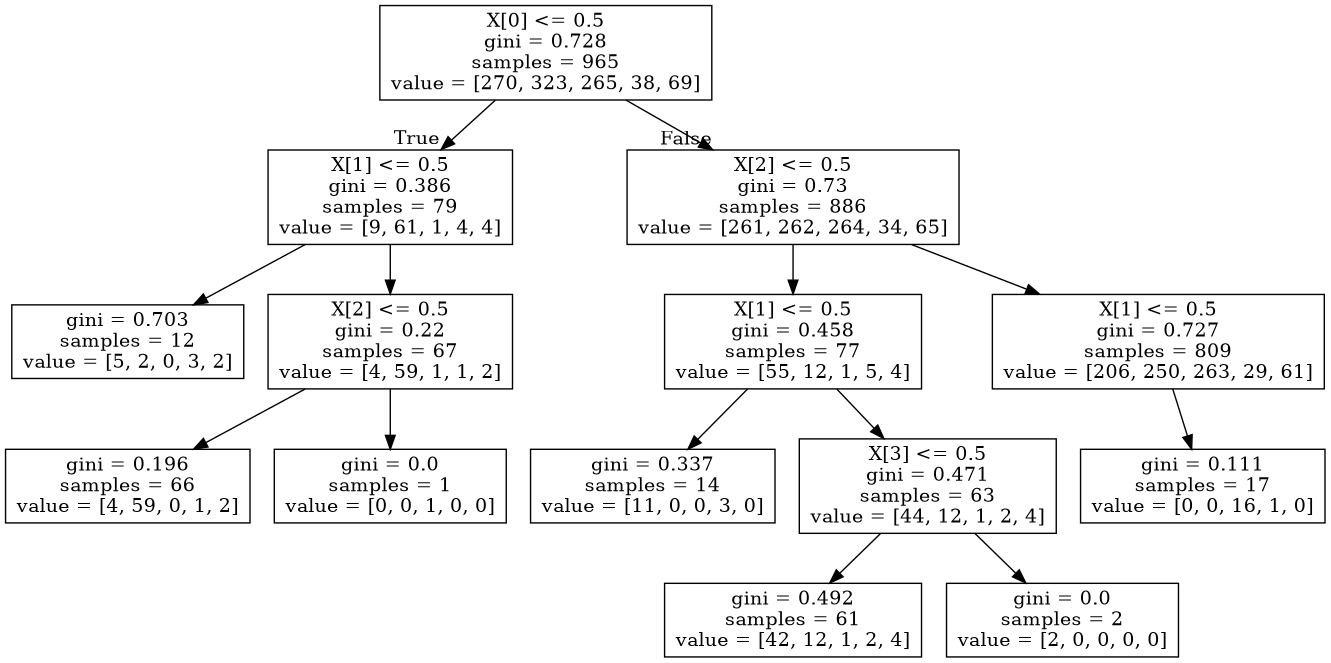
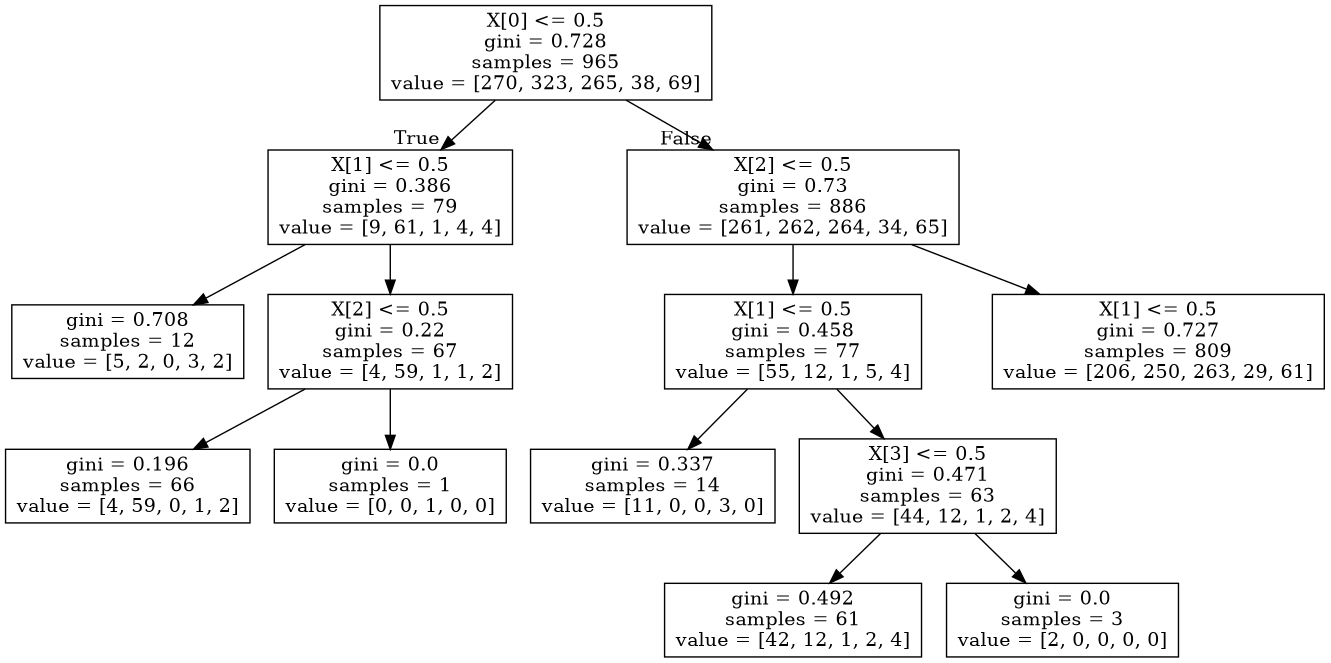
node "gini = 0.703 samples = 12 value = [5, 2, 0, 3, 2]": label "gini = 0.703 samples = 12 value = [5, 2, 0, 3, 2]" -> "gini = 0.708 samples = 12 value = [5, 2, 0, 3, 2]"
node "gini = 0.111 samples = 17 value = [0, 0, 16, 1, 0]": removed
node "gini = 0.0 samples = 2 value = [2, 0, 0, 0, 0]": label "gini = 0.0 samples = 2 value = [2, 0, 0, 0, 0]" -> "gini = 0.0 samples = 3 value = [2, 0, 0, 0, 0]"
